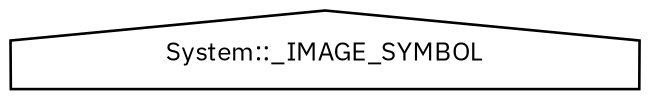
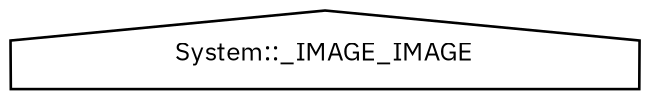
node "System::_IMAGE_SYMBOL": label "System::_IMAGE_SYMBOL" -> "System::_IMAGE_IMAGE"
